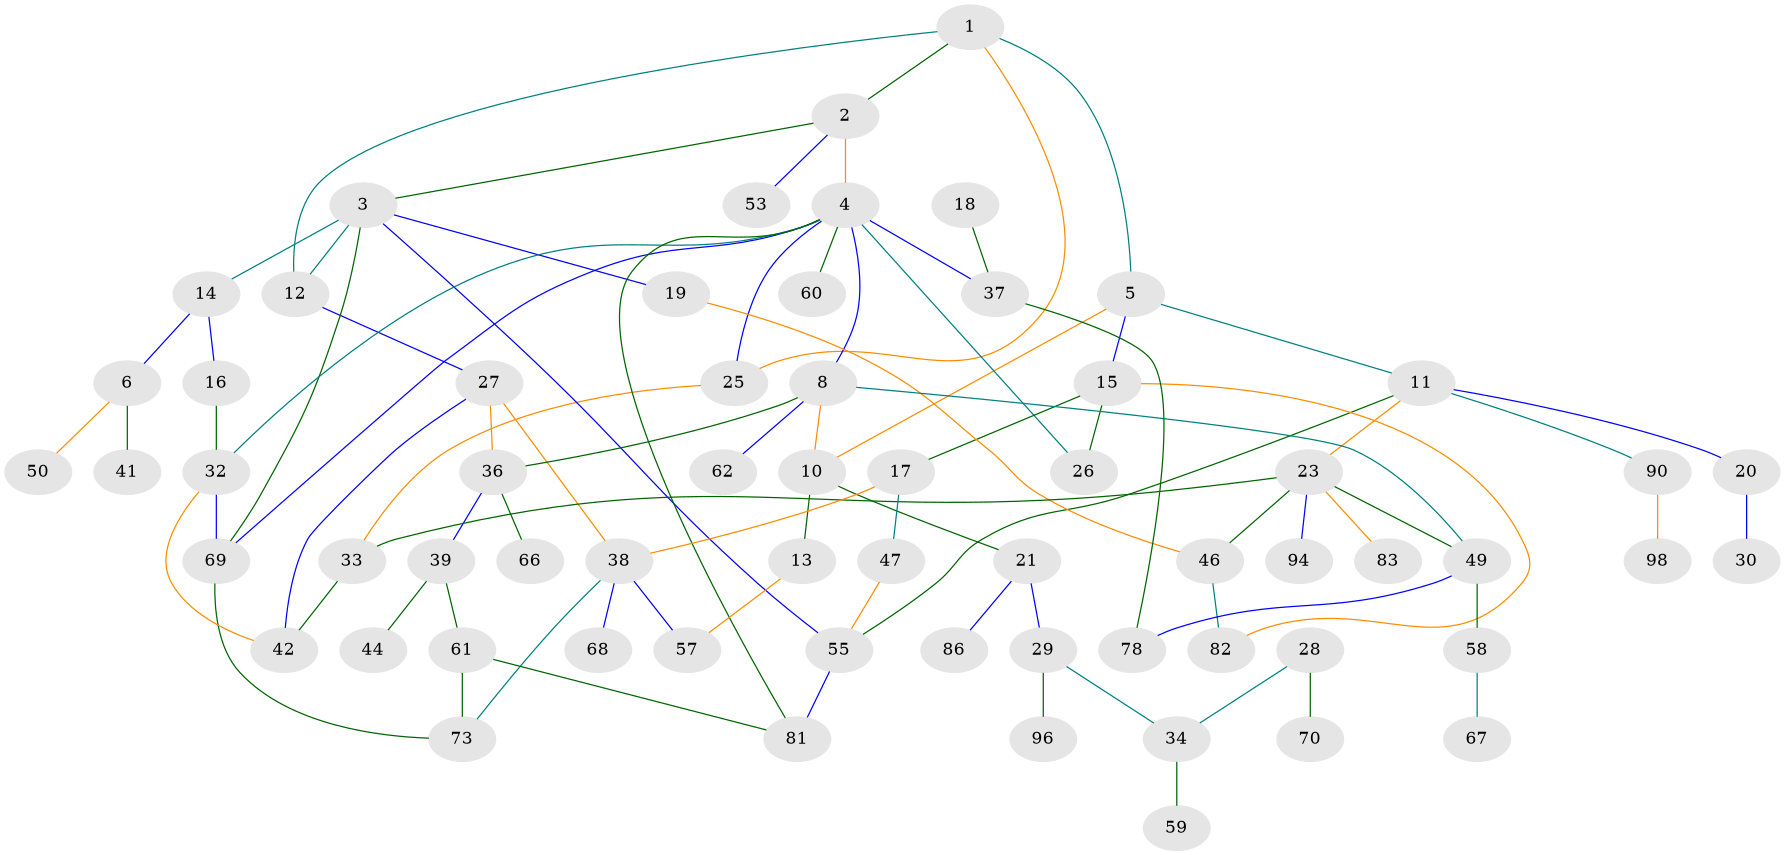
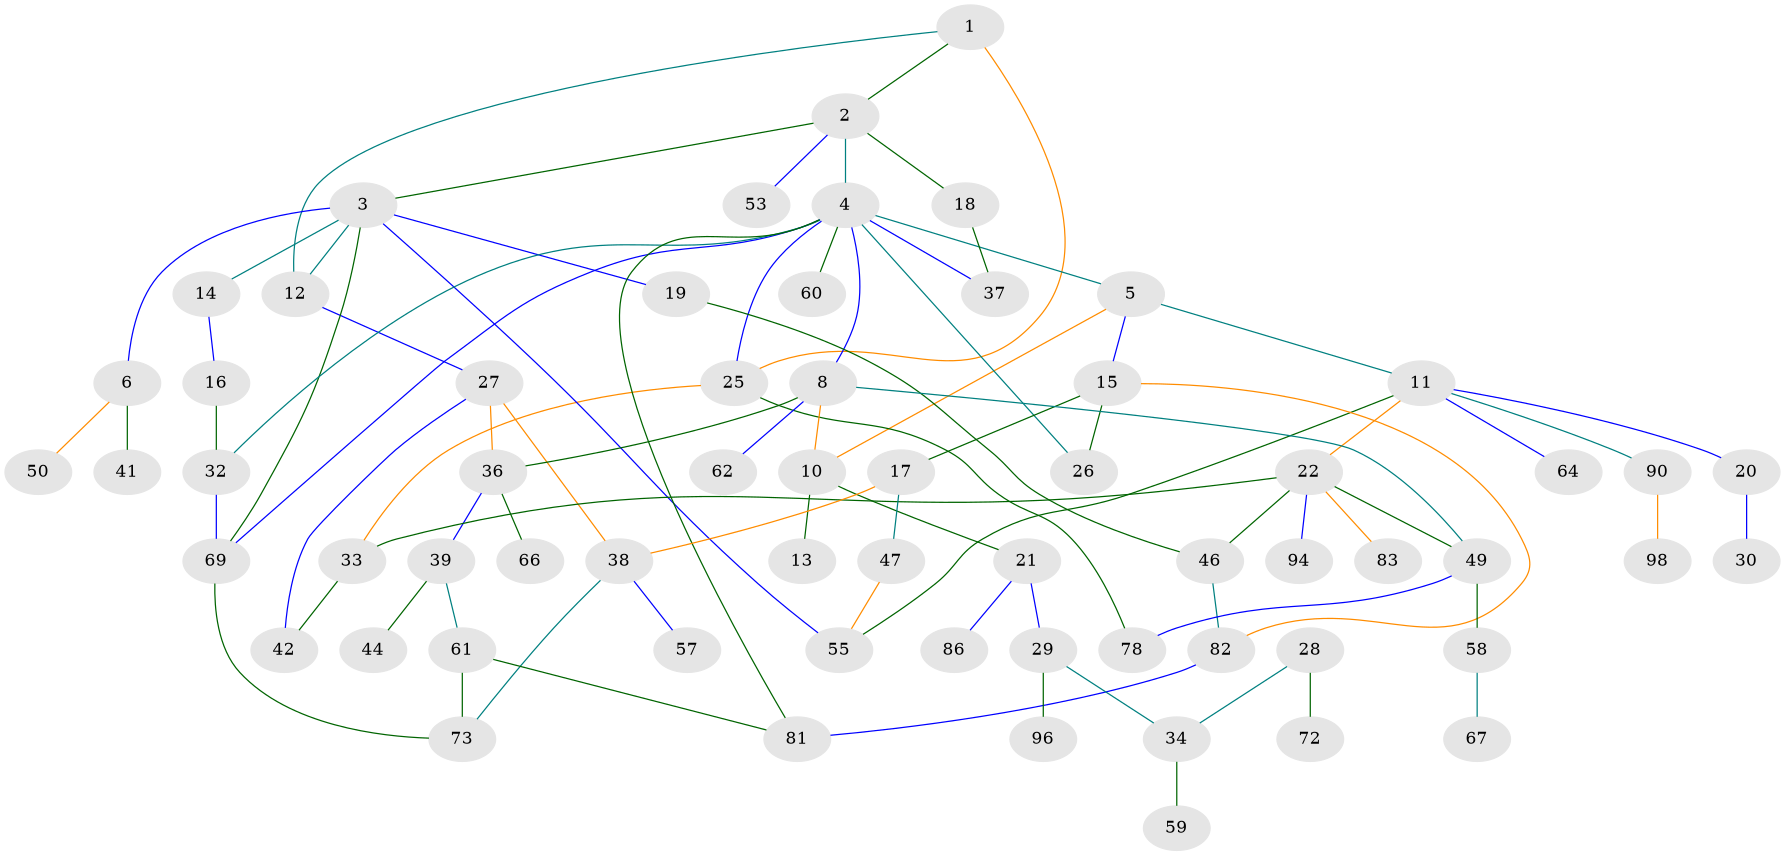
edge "1" -- "5": now "4" -- "5"
edge "2" -- "4": color darkorange -> teal
edge "2" -- "18": added
edge "14" -- "6": now "3" -- "6"
edge "19" -- "46": color darkorange -> darkgreen
edge "37" -- "78": now "25" -- "78"
node "23": label "23" -> "22"
node "64": added
edge "32" -- "42": removed
edge "39" -- "61": color darkgreen -> teal
edge "13" -- "57": removed
node "68": removed
edge "55" -- "81": now "82" -- "81"
node "70": label "70" -> "72"
